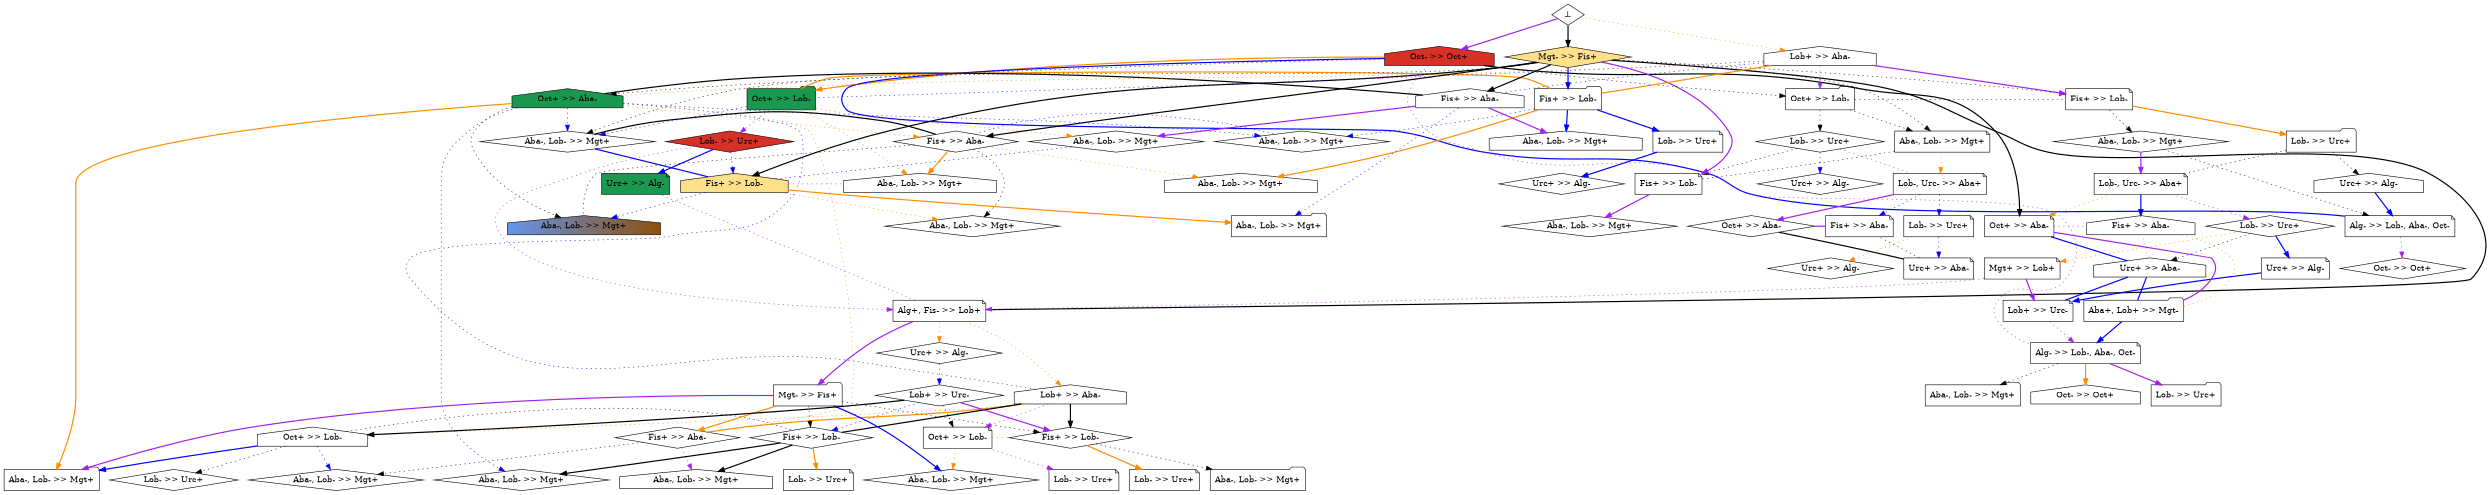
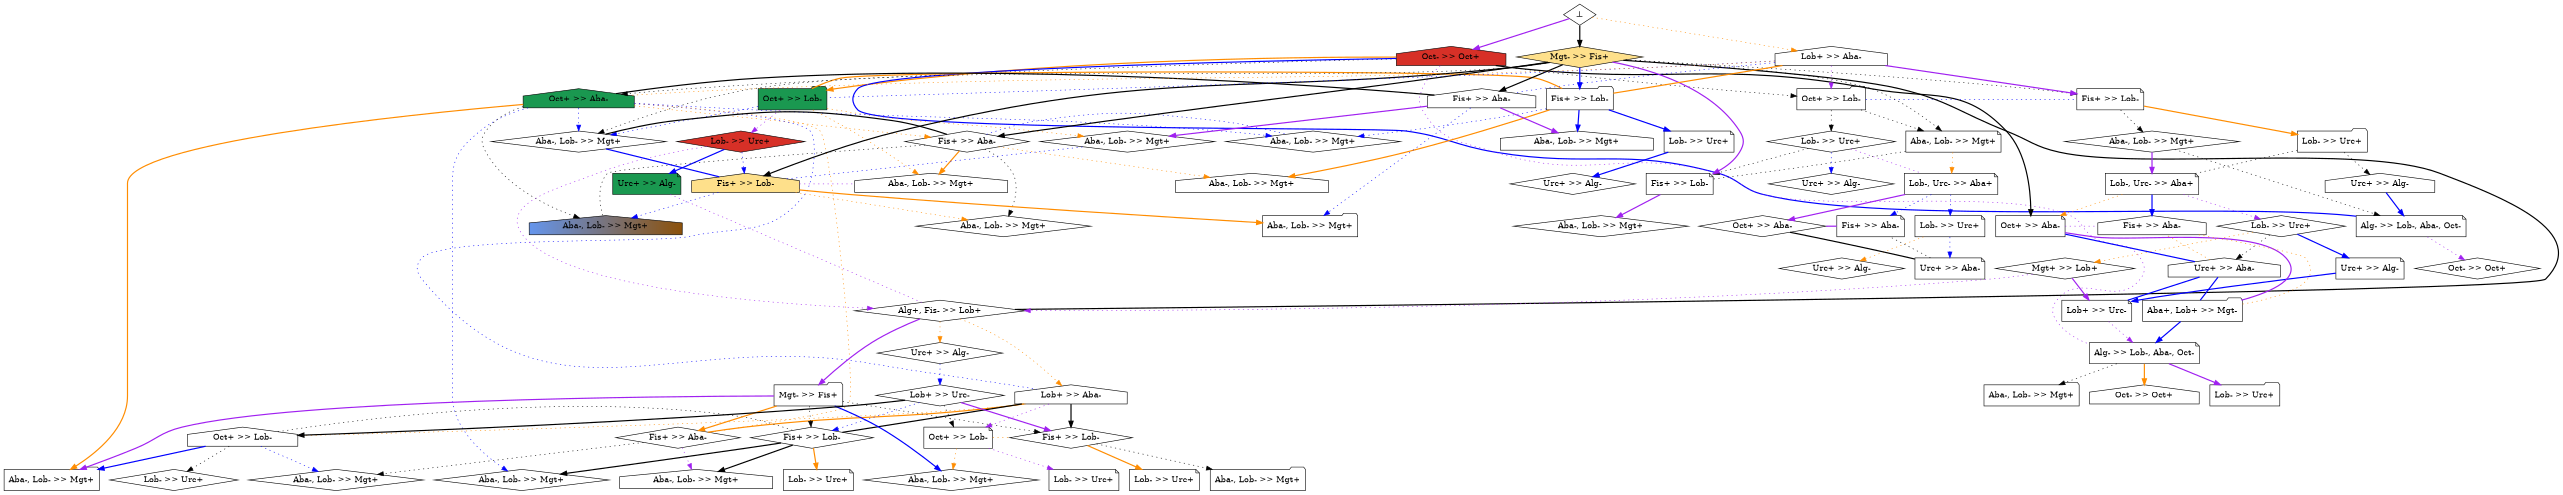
node "Mgt+ >> Lob+": shape note -> diamond
node "Alg+, Fis- >> Lob+": shape note -> diamond
